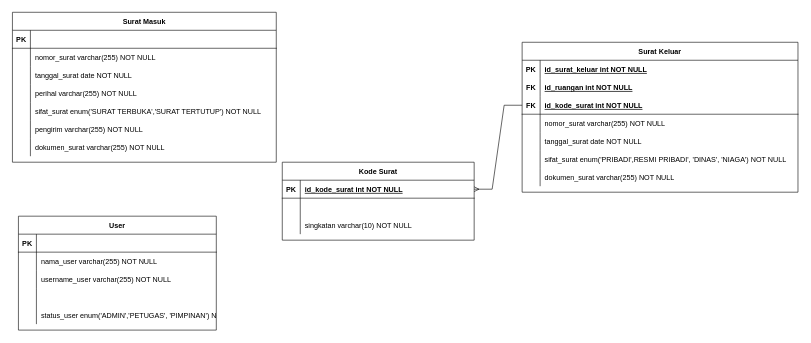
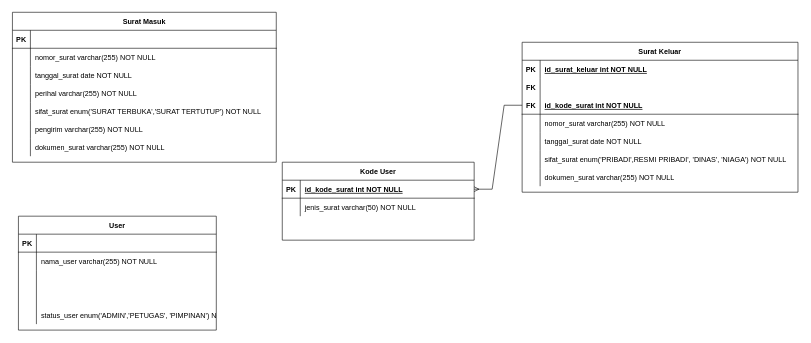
node "id_ruangan int NOT NULL": removed
node "Kode Surat": label "Kode Surat" -> "Kode User"
node "jenis_surat varchar(50) NOT NULL": added
node "singkatan varchar(10) NOT NULL": removed
node "username_user varchar(255) NOT NULL": removed
